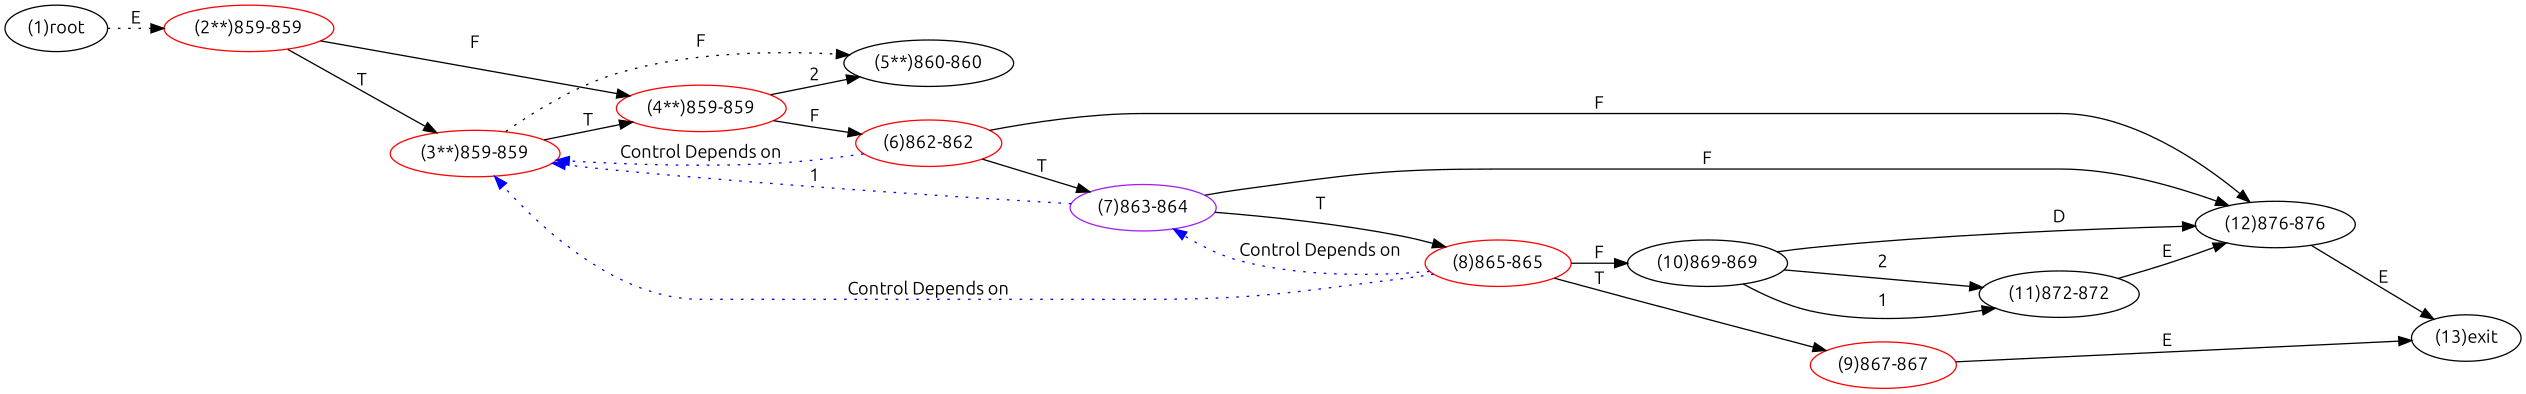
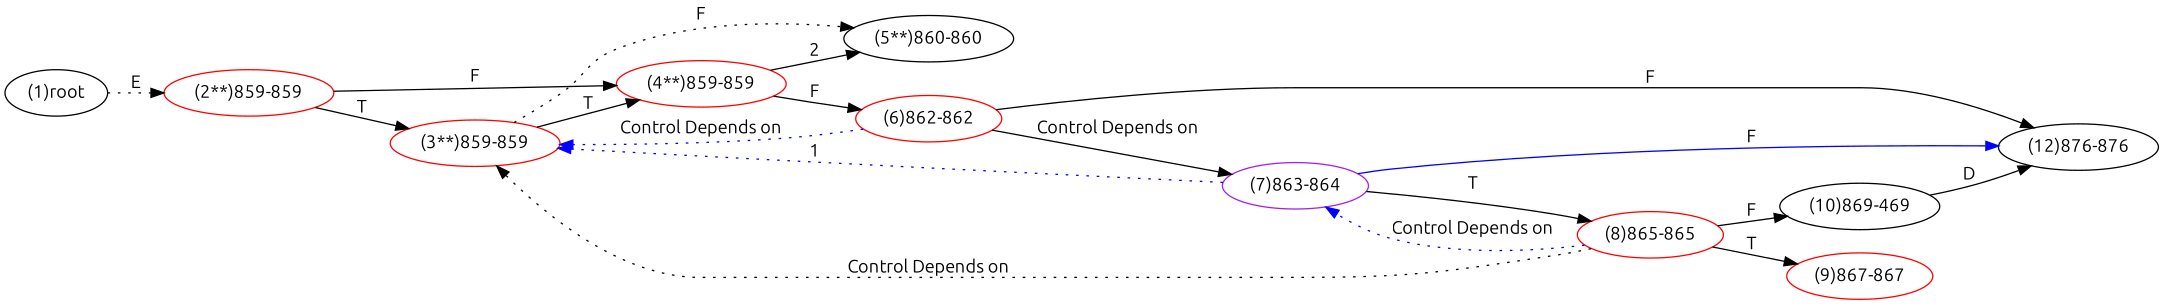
edge "(6)862-862" -> "(7)863-864": label "T" -> "Control Depends on"
edge "(7)863-864" -> "(12)876-876": color black -> blue
node "(10)869-869": label "(10)869-869" -> "(10)869-469"
node "(11)872-872": removed
edge "(8)865-865" -> "(3**)859-859": color blue -> black
node "(13)exit": removed
